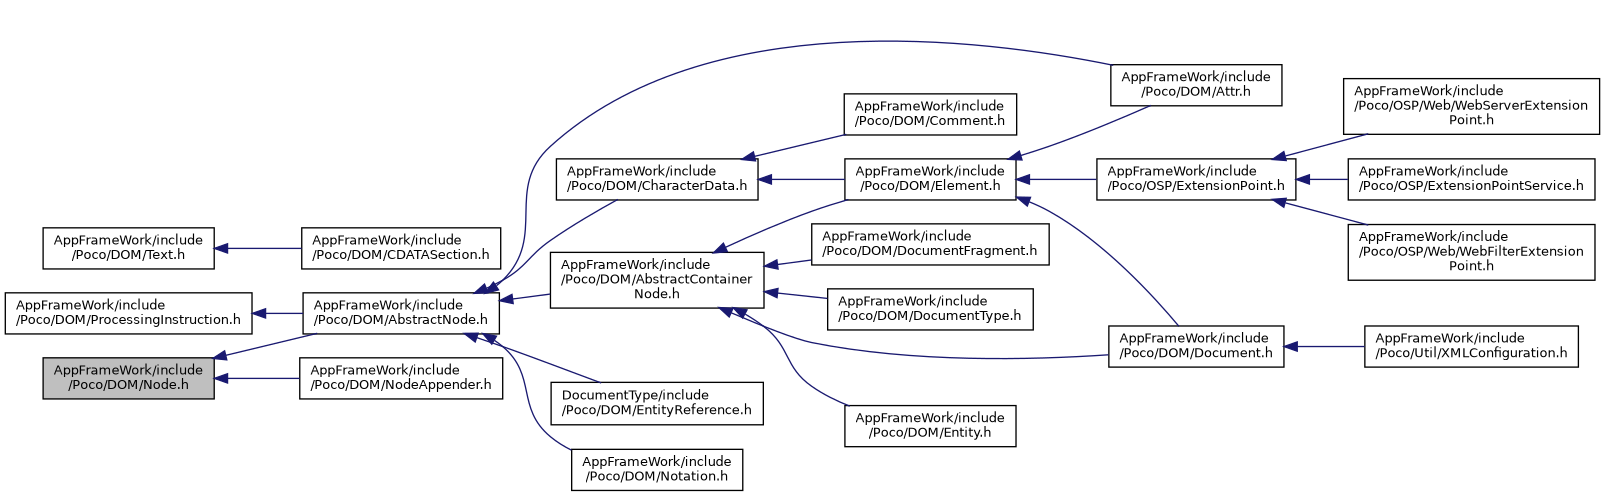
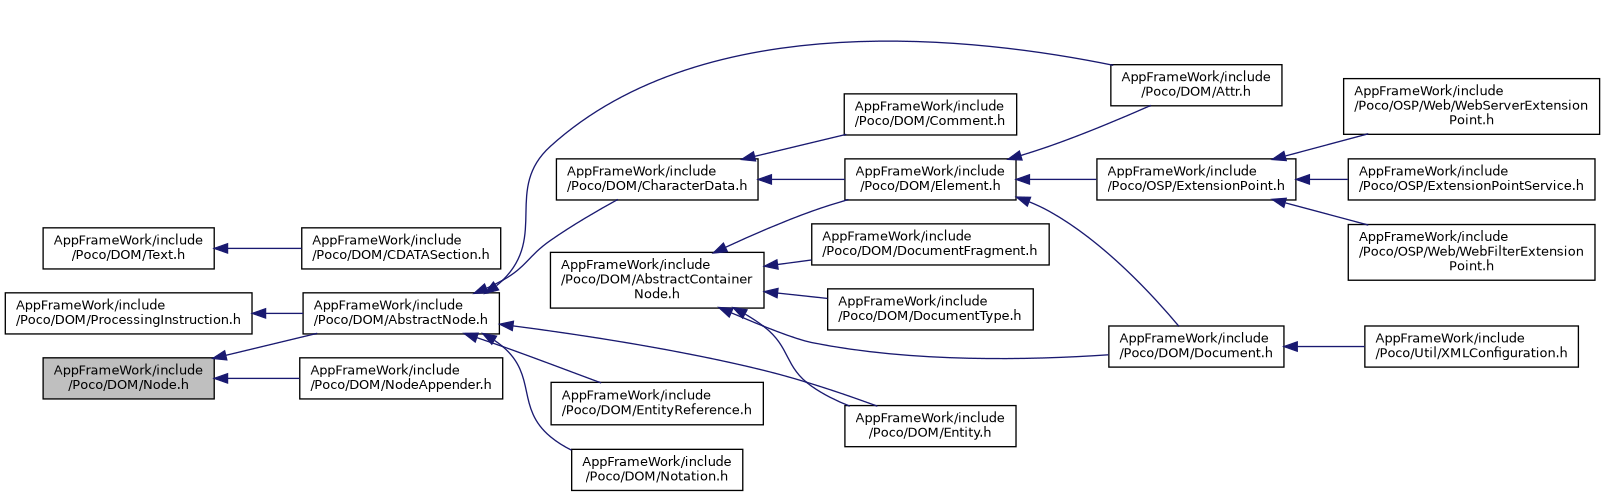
edge "AppFrameWork/include /Poco/DOM/AbstractContainer Node.h" -> "AppFrameWork/include /Poco/DOM/AbstractNode.h": now "AppFrameWork/include /Poco/DOM/Entity.h" -> "AppFrameWork/include /Poco/DOM/AbstractNode.h"
node "DocumentType/include /Poco/DOM/EntityReference.h": label "DocumentType/include /Poco/DOM/EntityReference.h" -> "AppFrameWork/include /Poco/DOM/EntityReference.h"
